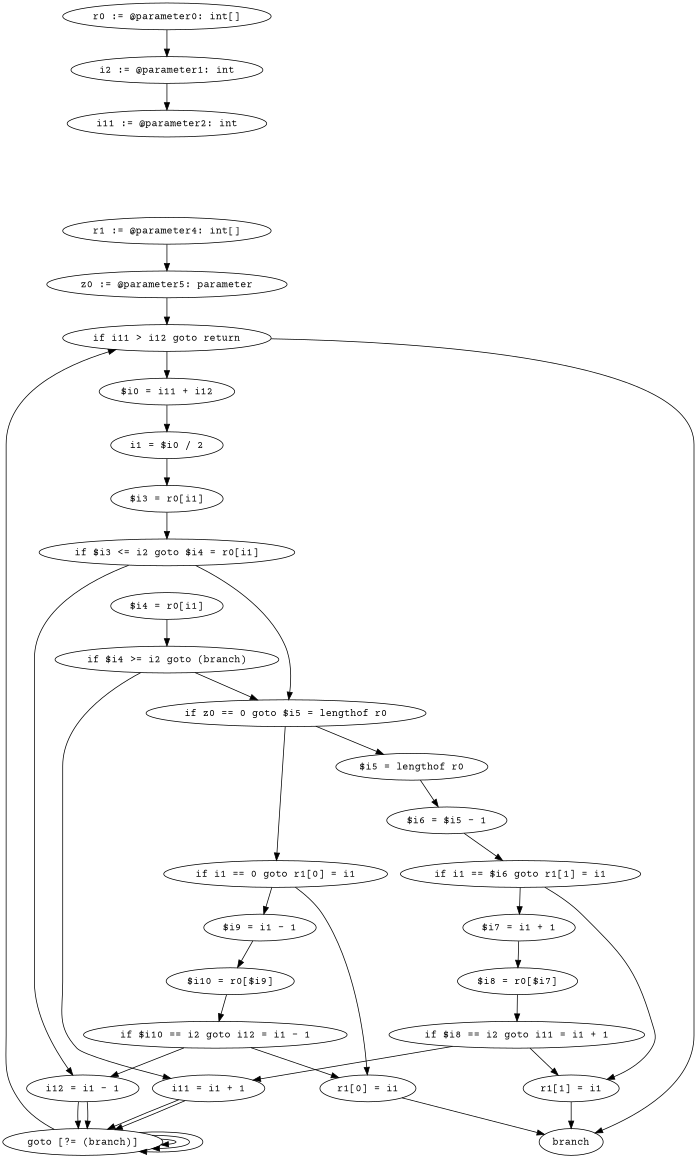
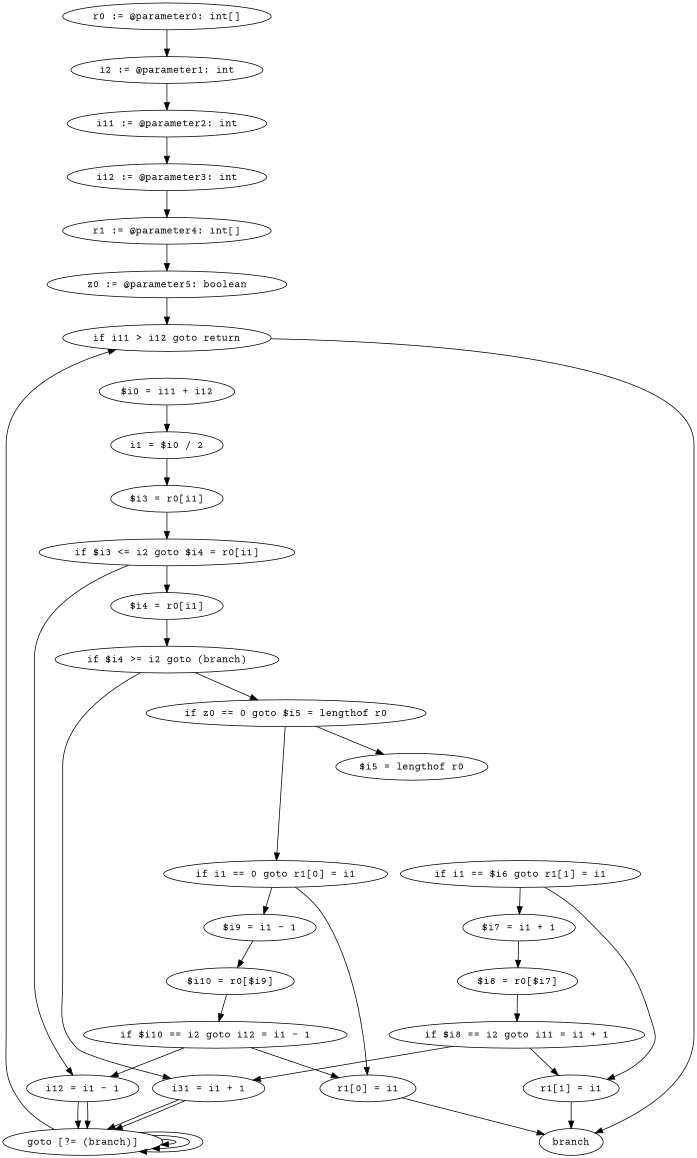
node "i12 := @parameter3: int": added
node "z0 := @parameter5: parameter": label "z0 := @parameter5: parameter" -> "z0 := @parameter5: boolean"
edge "if i11 > i12 goto return" -> "$i0 = i11 + i12": removed
edge "if $i3 <= i2 goto $i4 = r0[i1]" -> "if z0 == 0 goto $i5 = lengthof r0": now "if $i3 <= i2 goto $i4 = r0[i1]" -> "$i4 = r0[i1]"
node "$i6 = $i5 - 1": removed
node "i11 = i1 + 1": label "i11 = i1 + 1" -> "i31 = i1 + 1"
